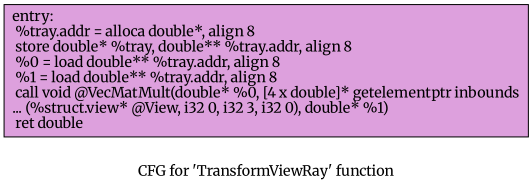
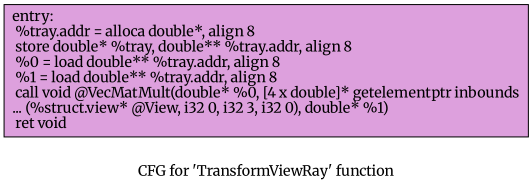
node "entry:": text "ret double" -> "ret void"
